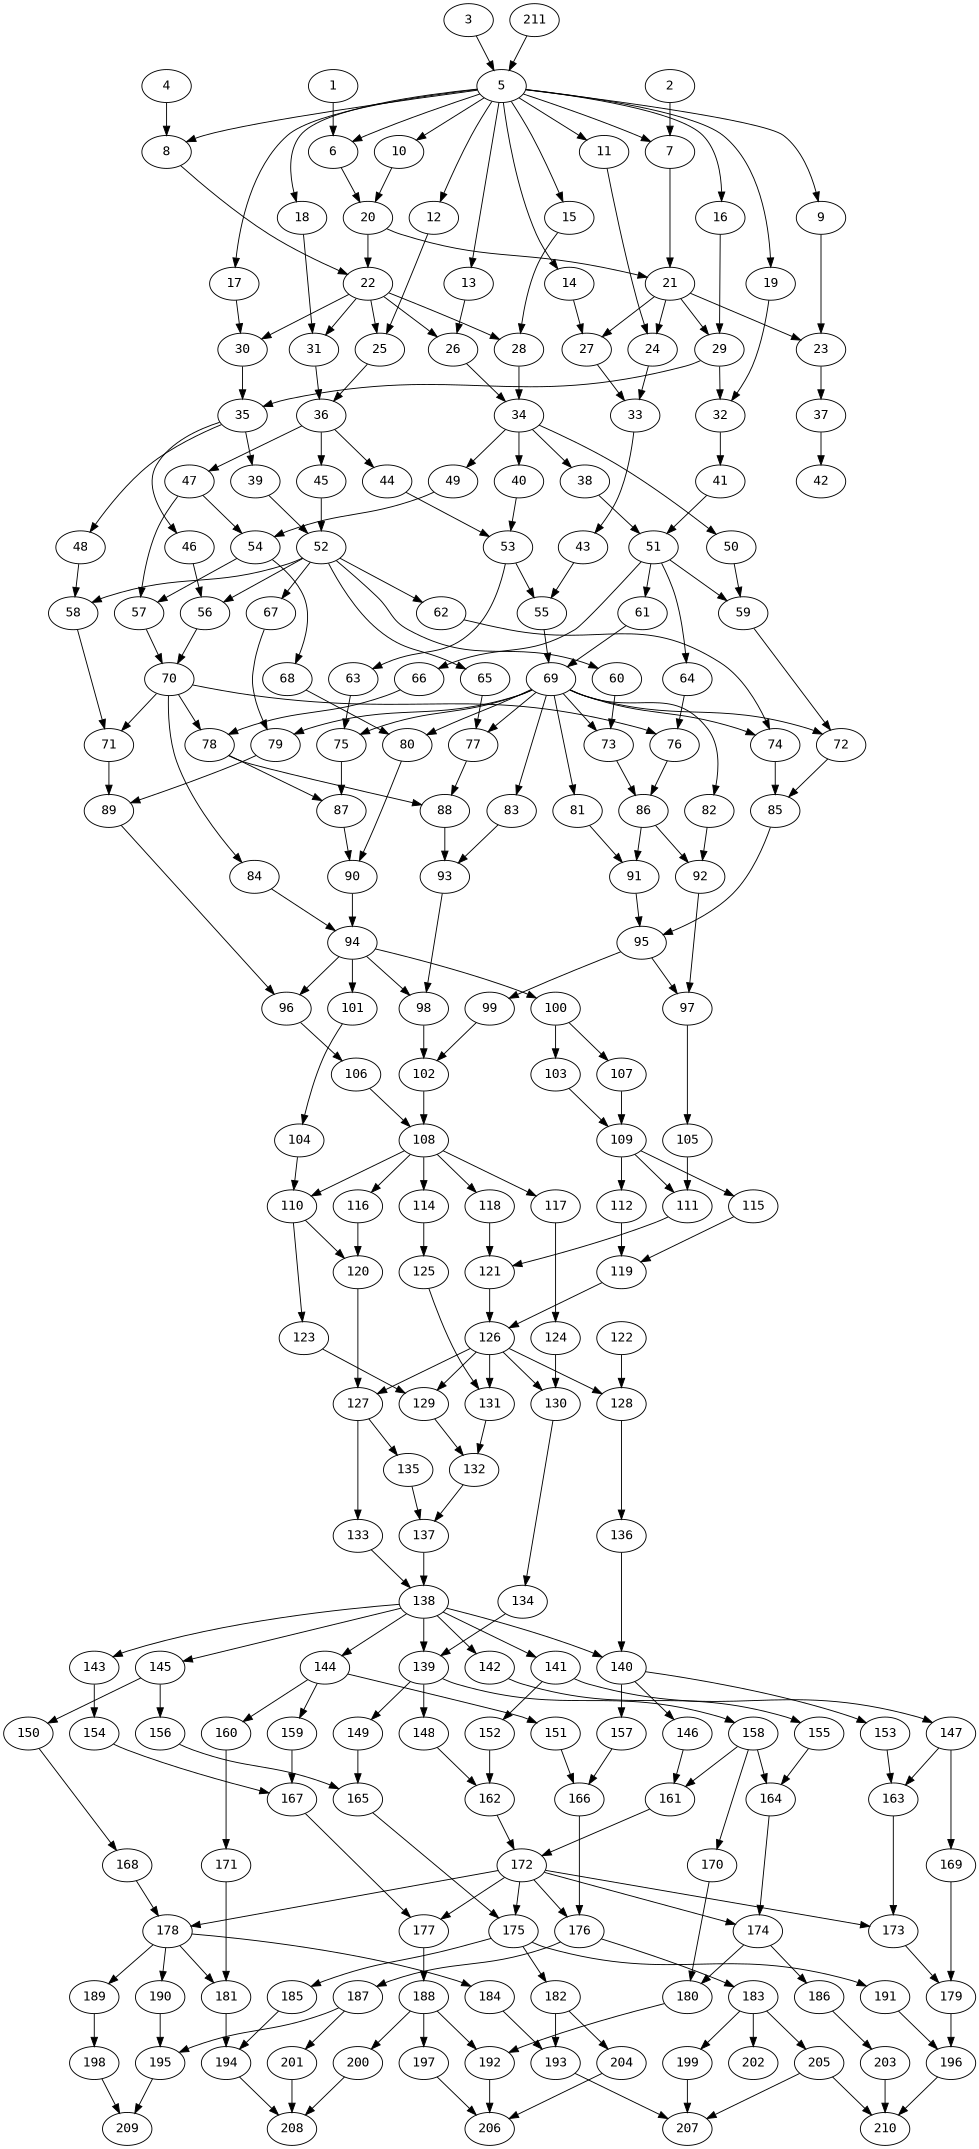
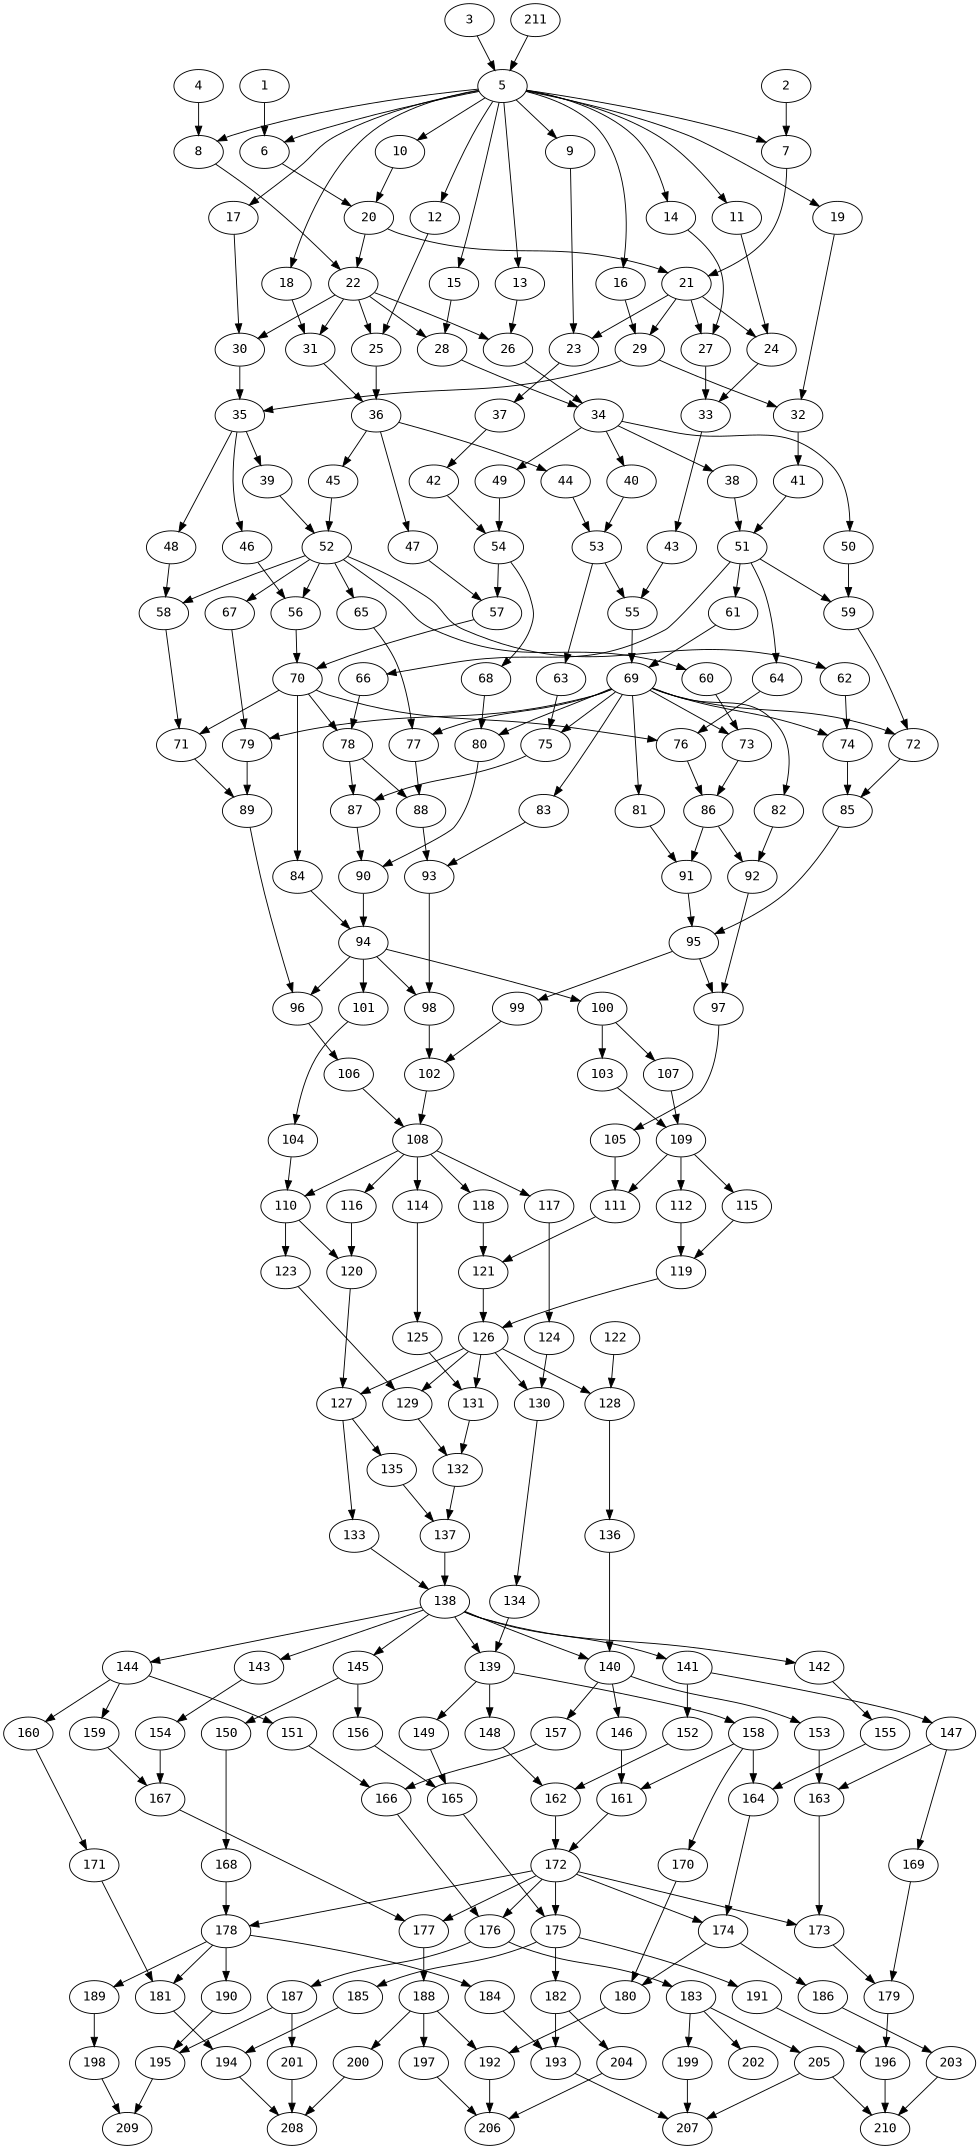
edge "47" -> "54": now "42" -> "54"
